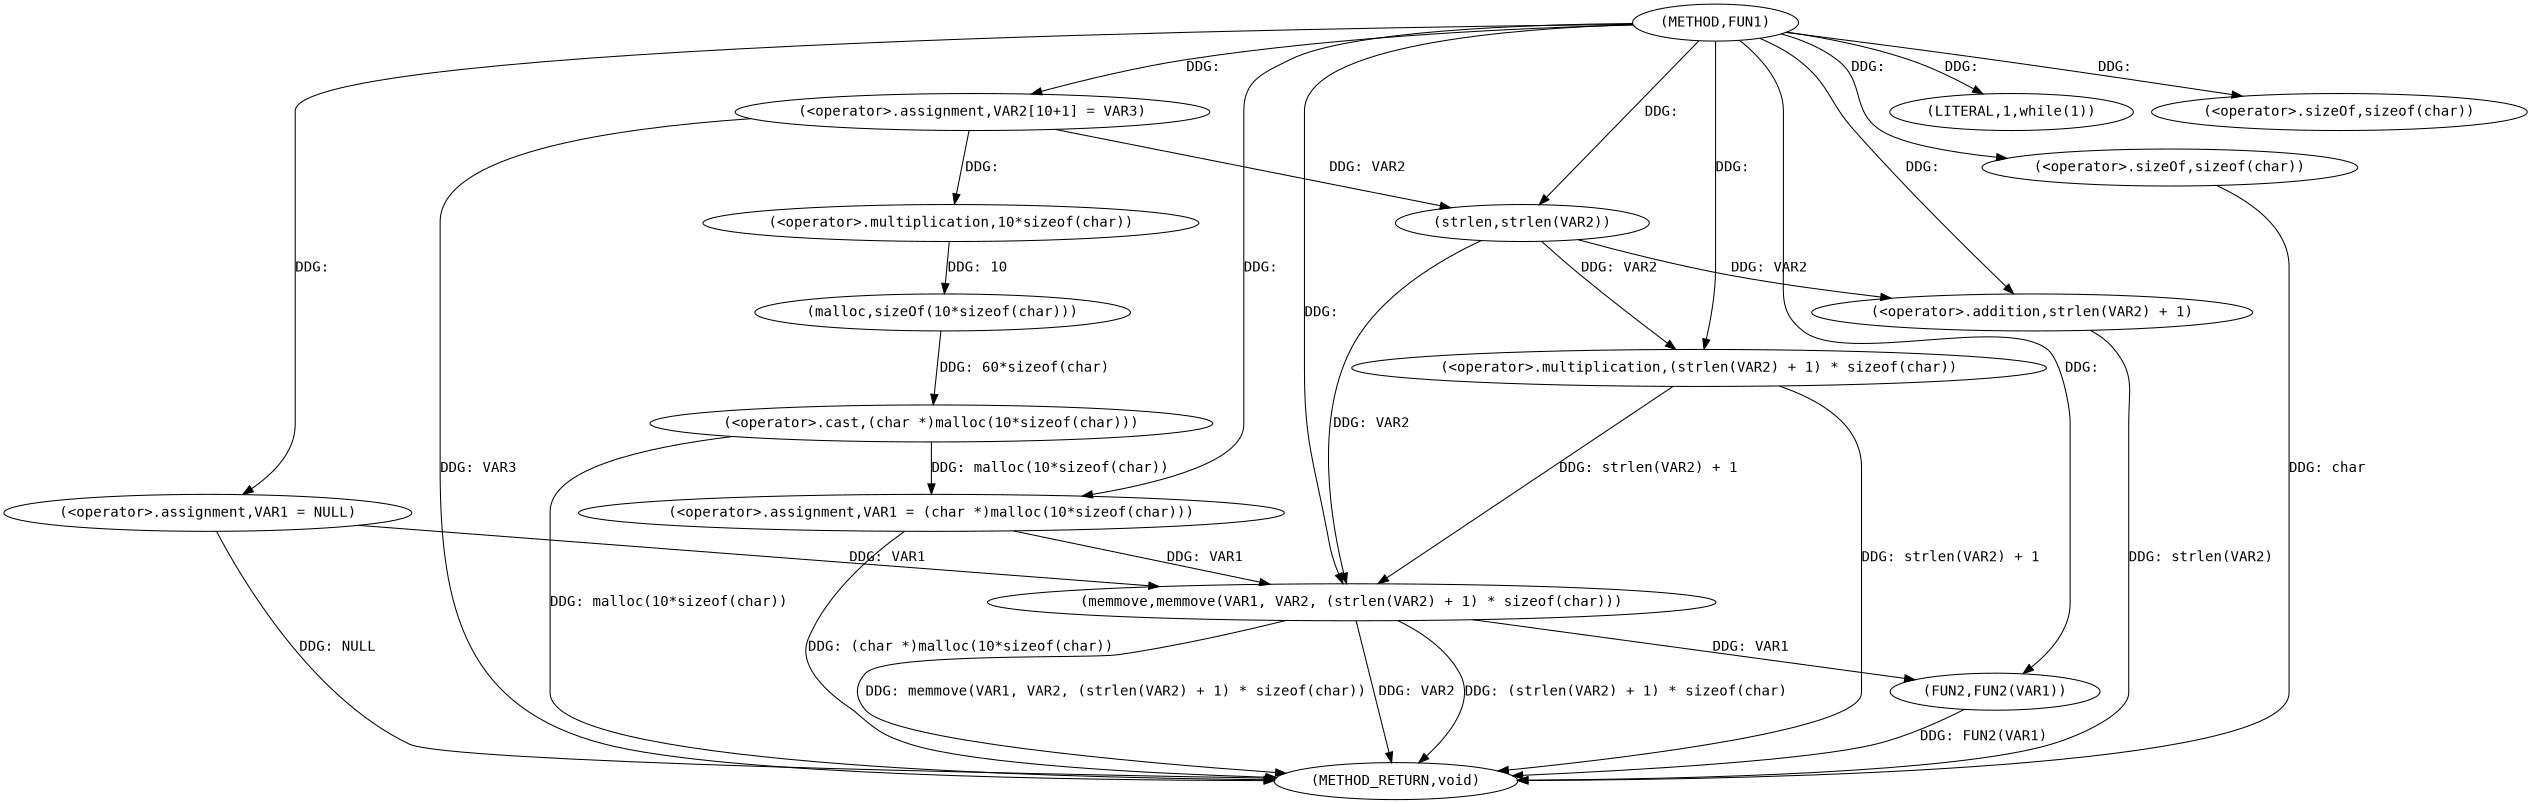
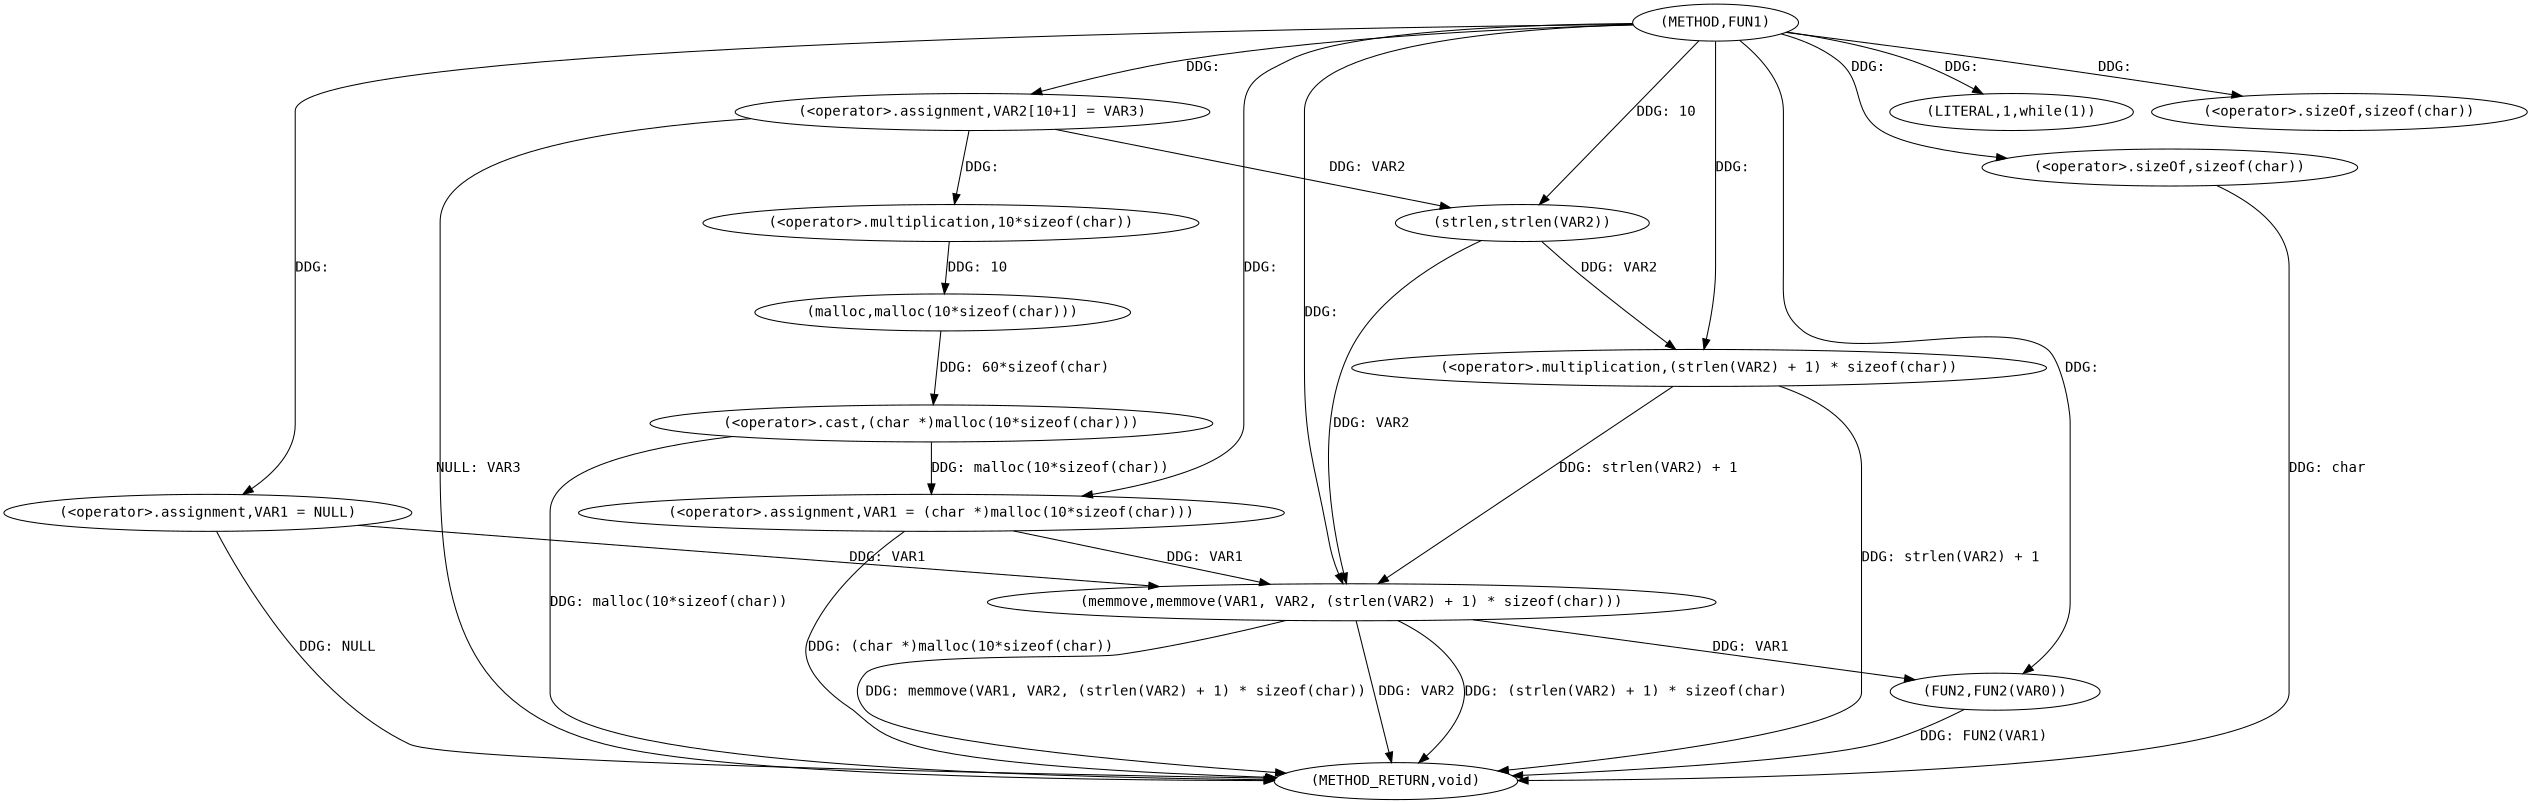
edge "(METHOD,FUN1)" -> "(strlen,strlen(VAR2))": label "DDG: " -> "DDG: 10"
node "(malloc,sizeOf(10*sizeof(char)))": label "(malloc,sizeOf(10*sizeof(char)))" -> "(malloc,malloc(10*sizeof(char)))"
node "(<operator>.addition,strlen(VAR2) + 1)": removed
edge "(<operator>.assignment,VAR2[10+1] = VAR3)" -> "(METHOD_RETURN,void)": label "DDG: VAR3" -> "NULL: VAR3"
node "(FUN2,FUN2(VAR1))": label "(FUN2,FUN2(VAR1))" -> "(FUN2,FUN2(VAR0))"
